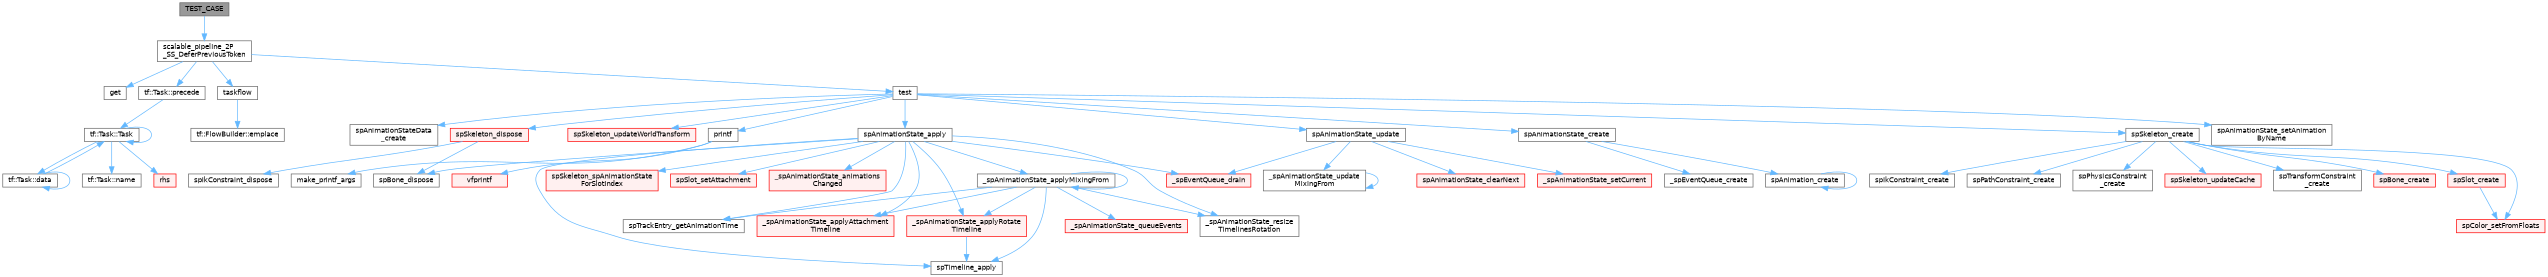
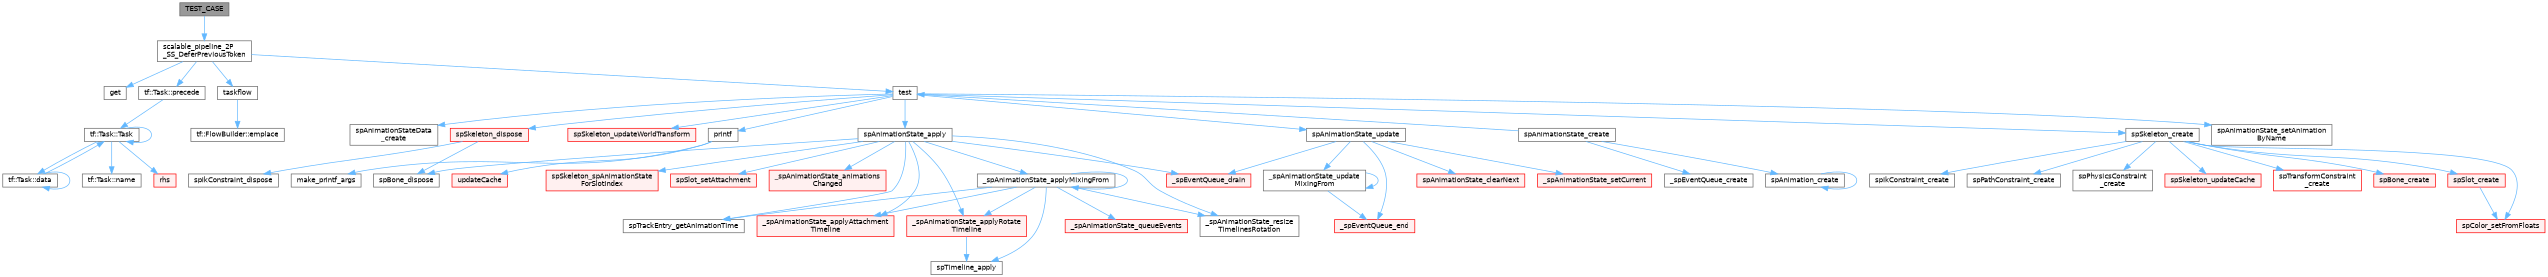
edge "test" -> "spAnimationState_create": reversed
node "vfprintf": label "vfprintf" -> "updateCache"
node "spTransformConstraint _create": color grey40 -> red
edge "spAnimationState_apply" -> "spTimeline_apply": removed
node "_spEventQueue_end": added
